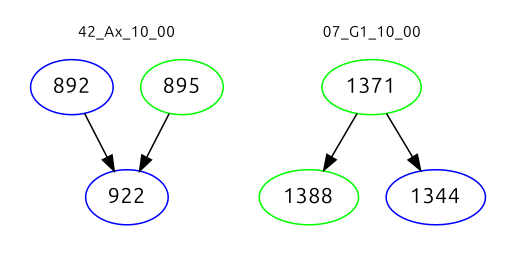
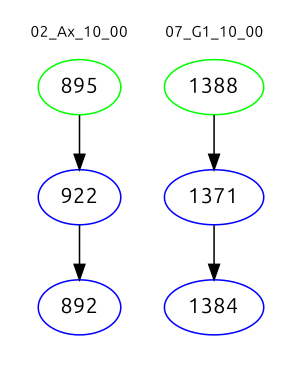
cluster "42_Ax_10_00": label "42_Ax_10_00" -> "02_Ax_10_00"
node "1371": color green -> blue
edge "892" -> "922": reversed
edge "1371" -> "1388": reversed
node "1344": label "1344" -> "1384"
